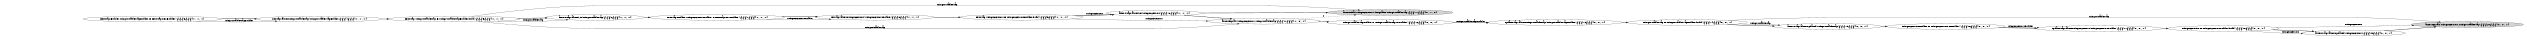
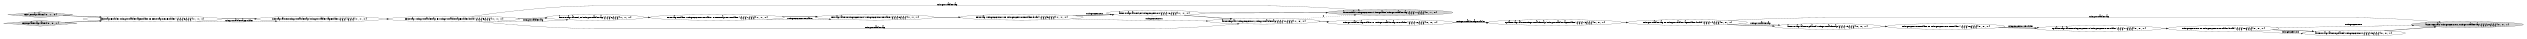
node "testSetMapValues['0', '1', '0']": added
node "testUpdateMapValues['0', '0', '1']": added
